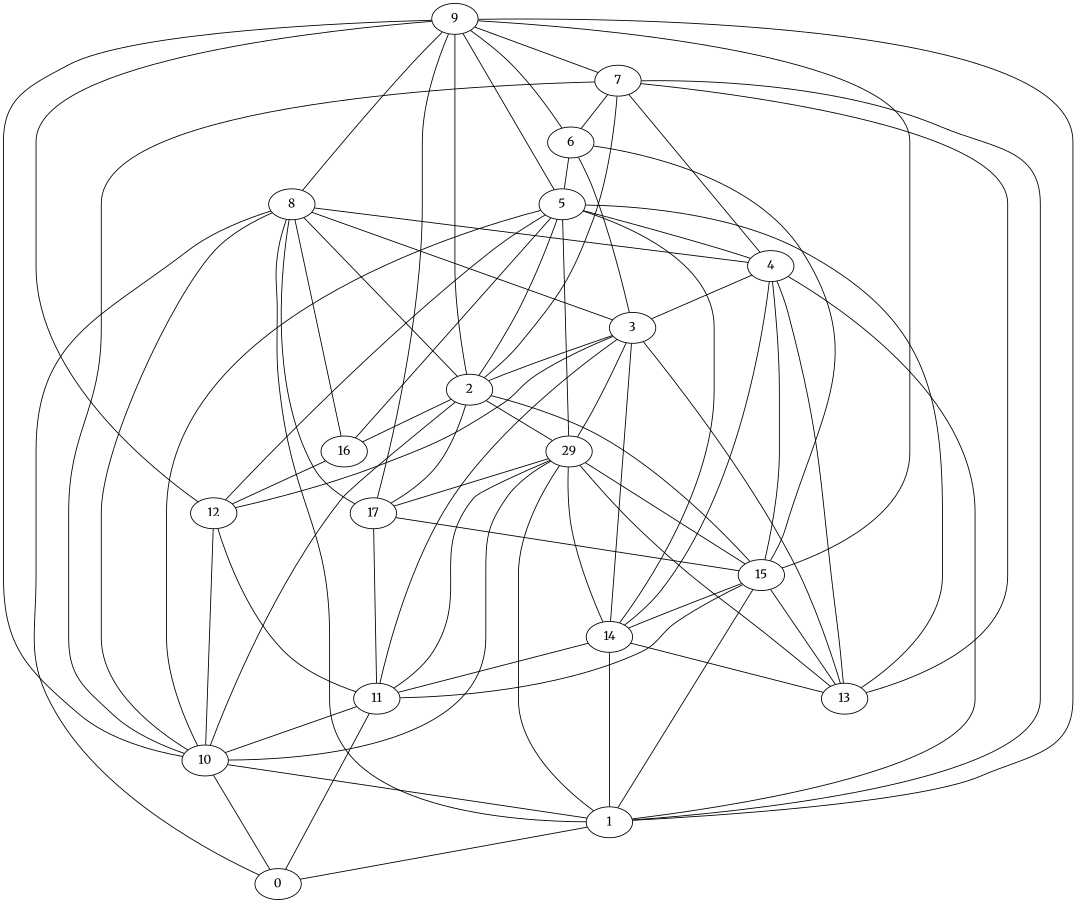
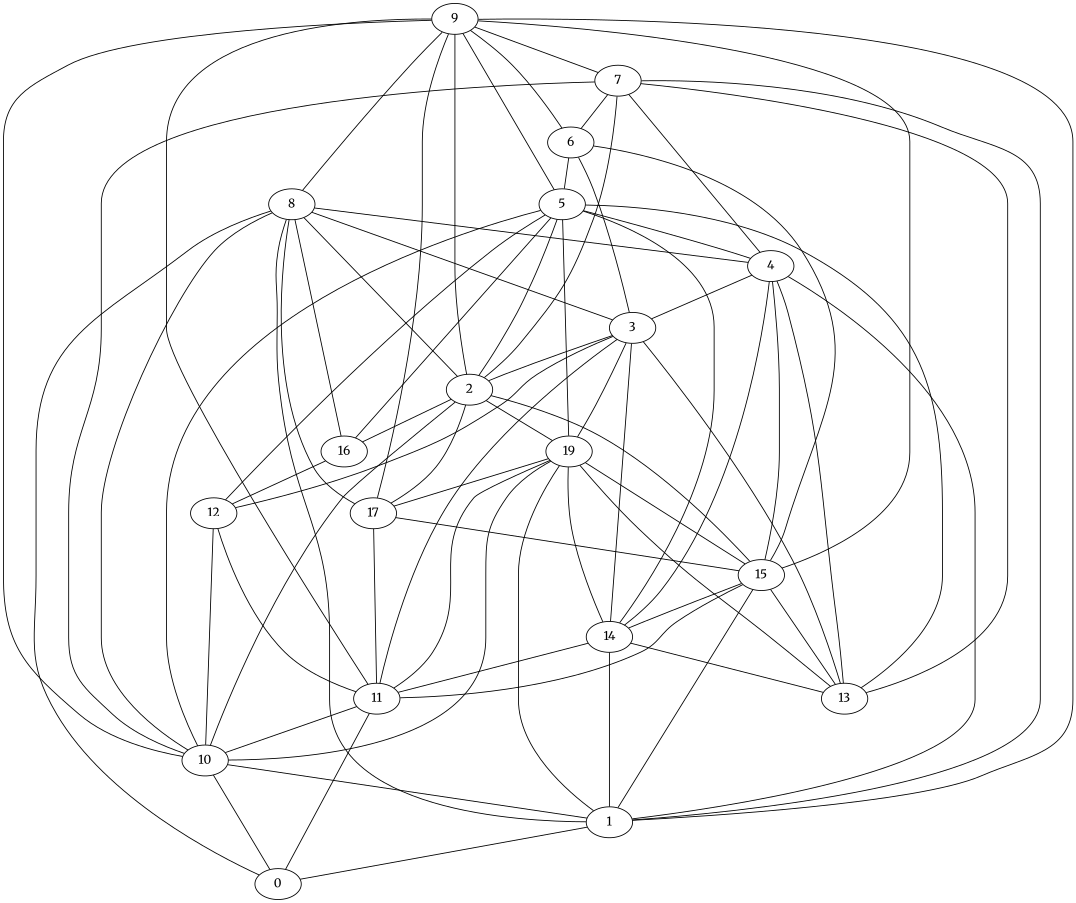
edge "9" -- "12": now "9" -- "11"
node "29": label "29" -> "19"
